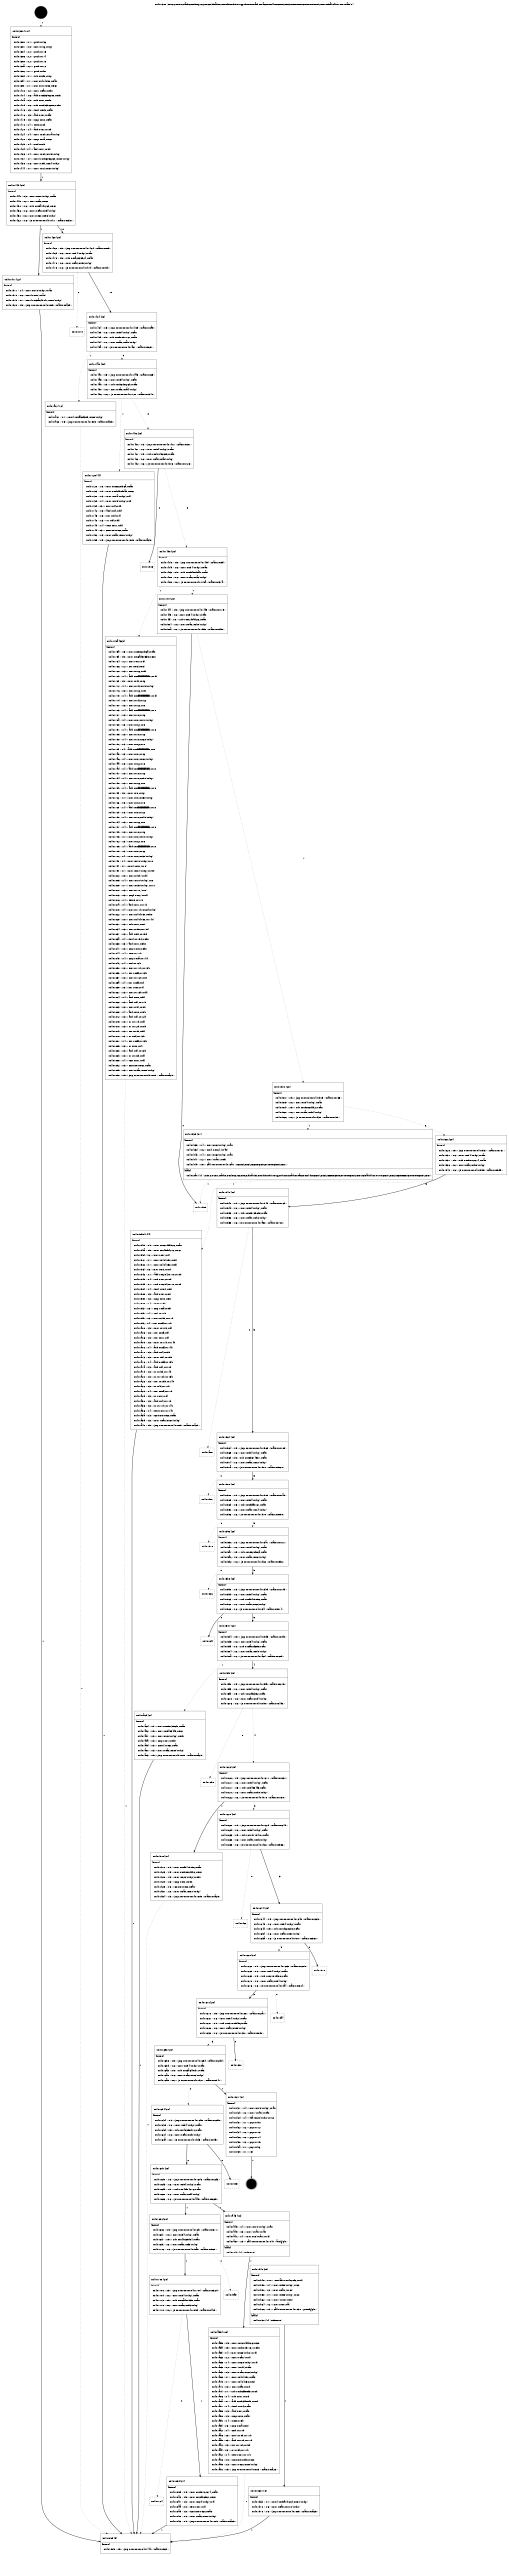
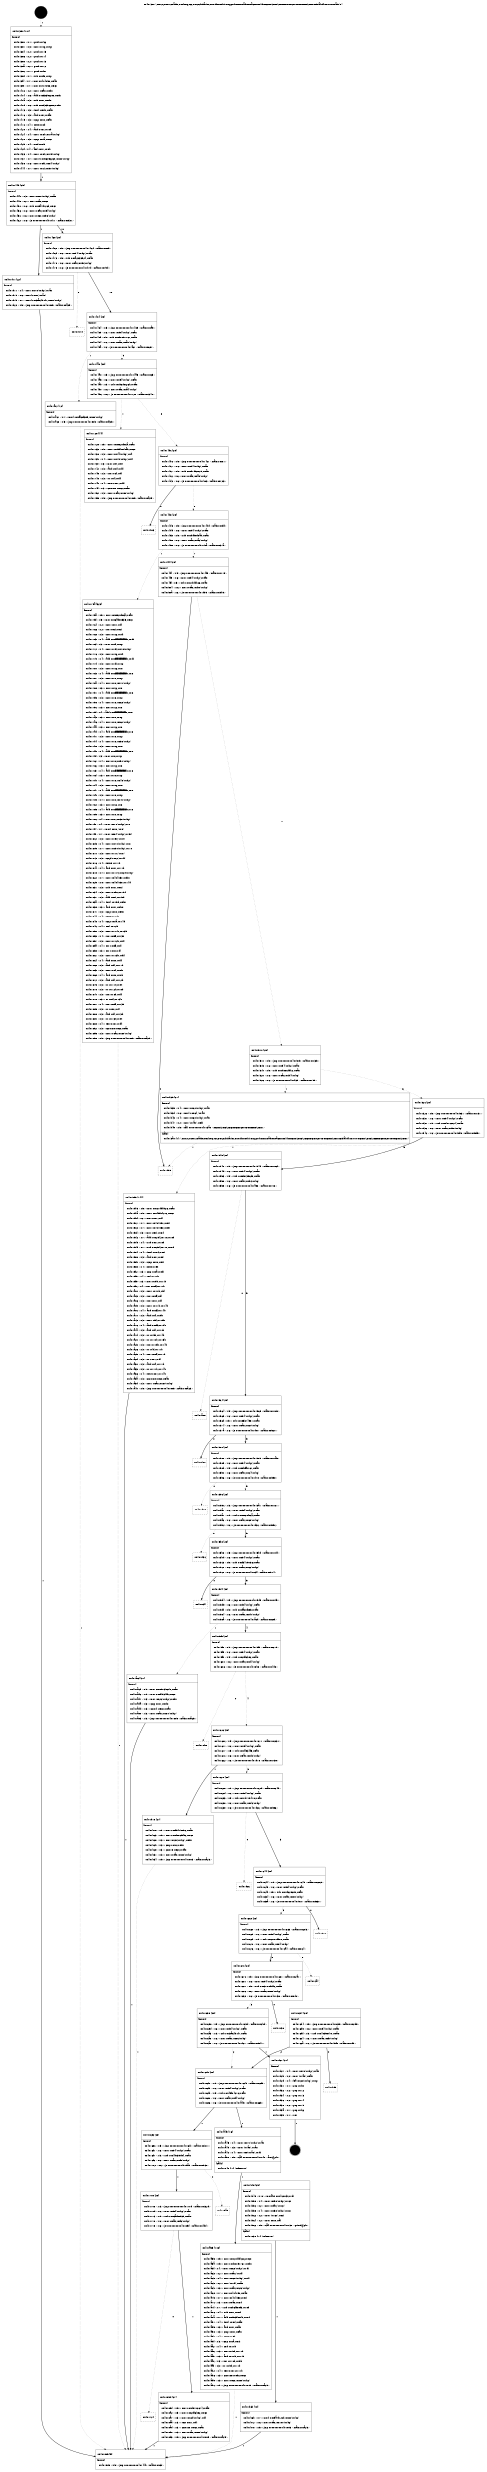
edge "0x401564 [28]" -> "0x401d00": style dotted -> bold
edge "0x40172e [44]" -> "0x401e05 [5]": removed, label "1"
edge "0x401698 [28]" -> "0x4016b4 [28]": now "0x401698 [28]" -> "0x4016d0 [28]"
